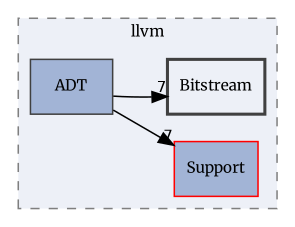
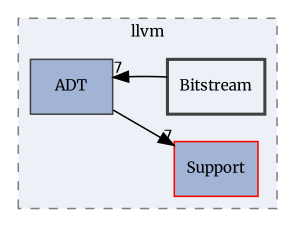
edge "ADT" -> "Bitstream": reversed
